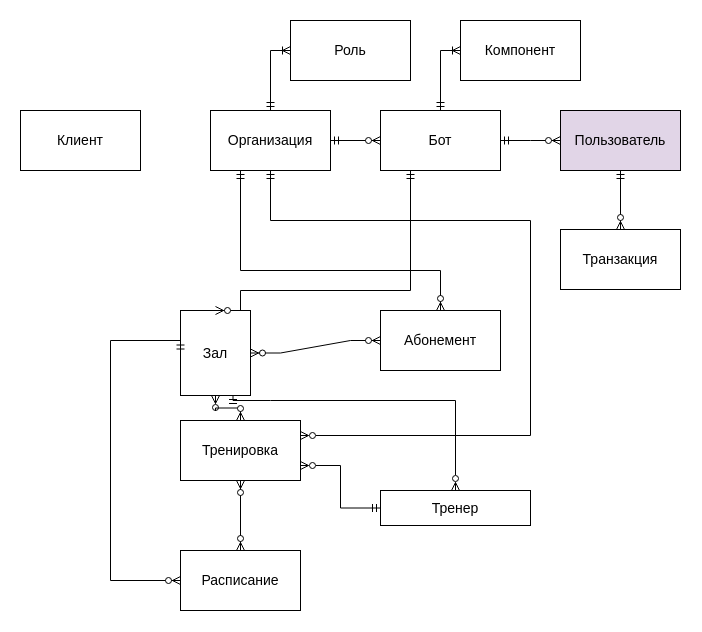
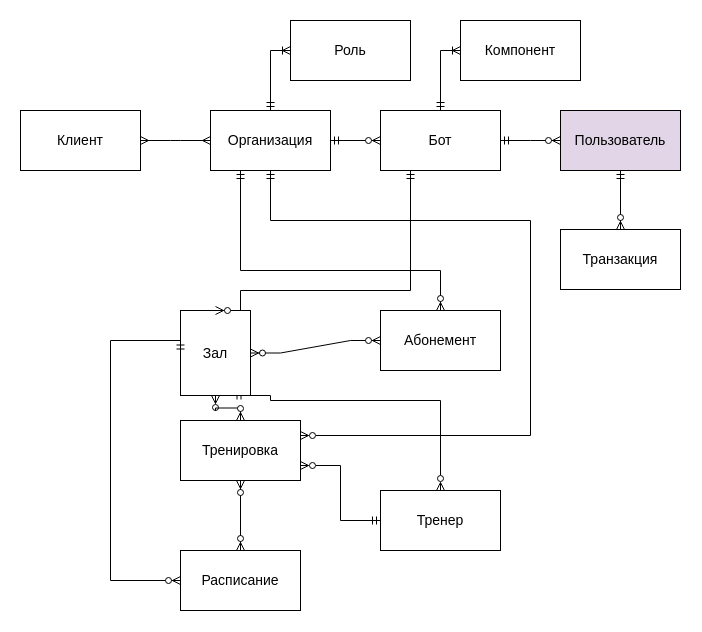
edge "Клиент" -- "Организация": added
node "Тренер": size 150x35 -> 120x60
